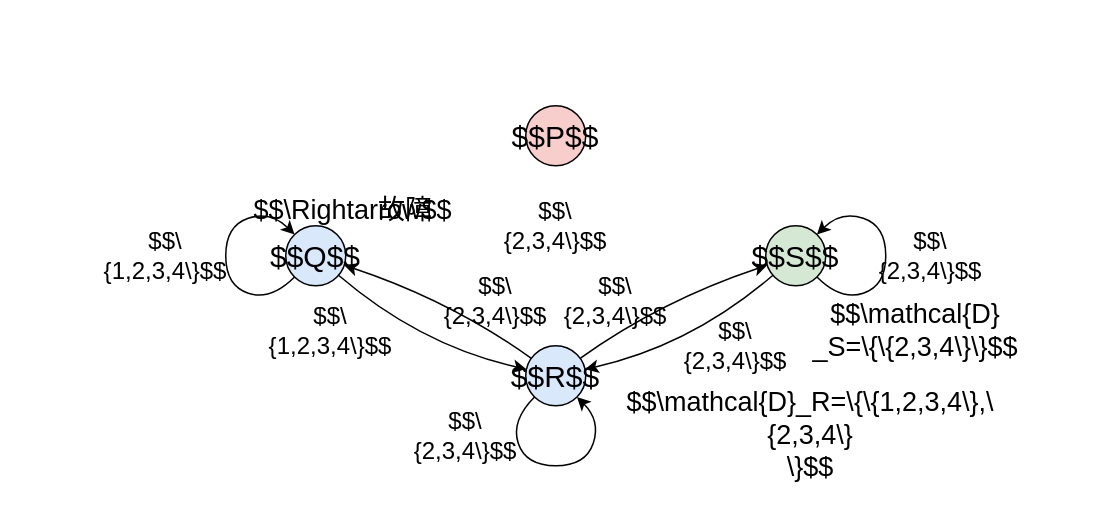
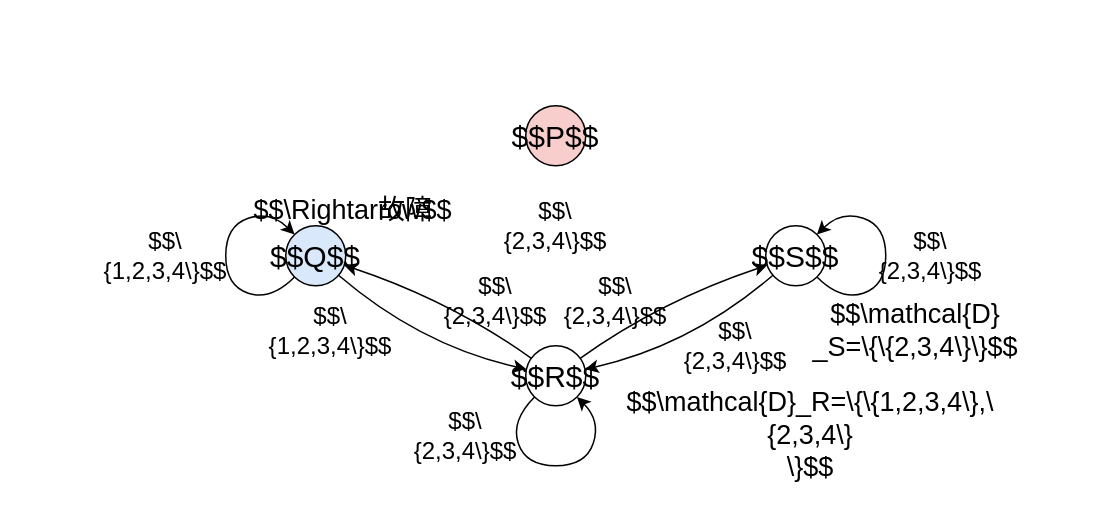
node "$$S$$": fillcolor #d5e8d4 -> #ffffff
node "$$R$$": fillcolor #dae8fc -> #ffffff
